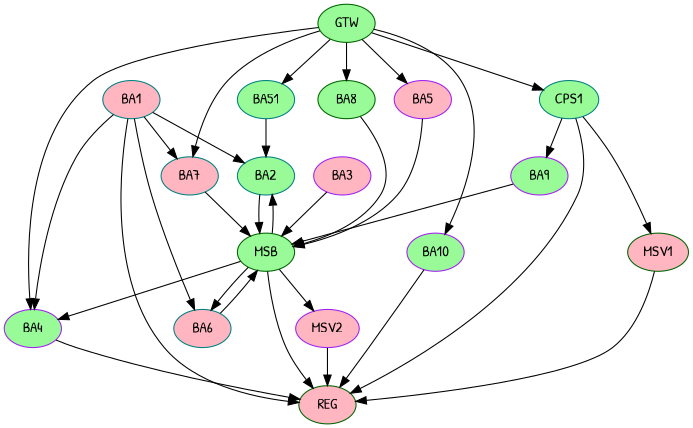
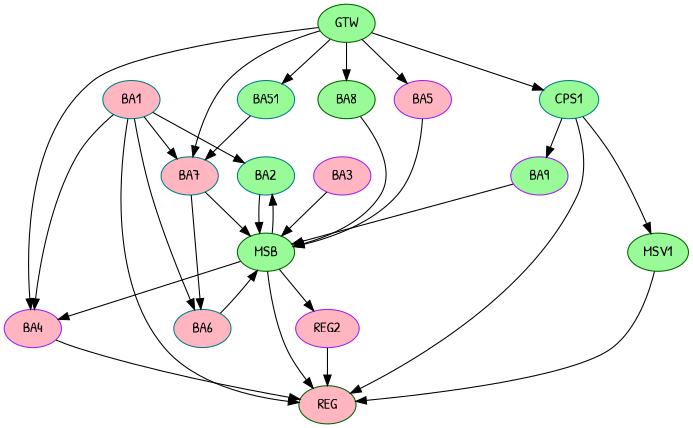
edge "BA51" -> "BA2": now "BA51" -> "BA7"
node "BA10": removed
node "MSV1": fillcolor lightpink -> palegreen
edge "MSB" -> "BA6": now "BA7" -> "BA6"
node "BA4": fillcolor palegreen -> lightpink
node "MSV2": label "MSV2" -> "REG2"
